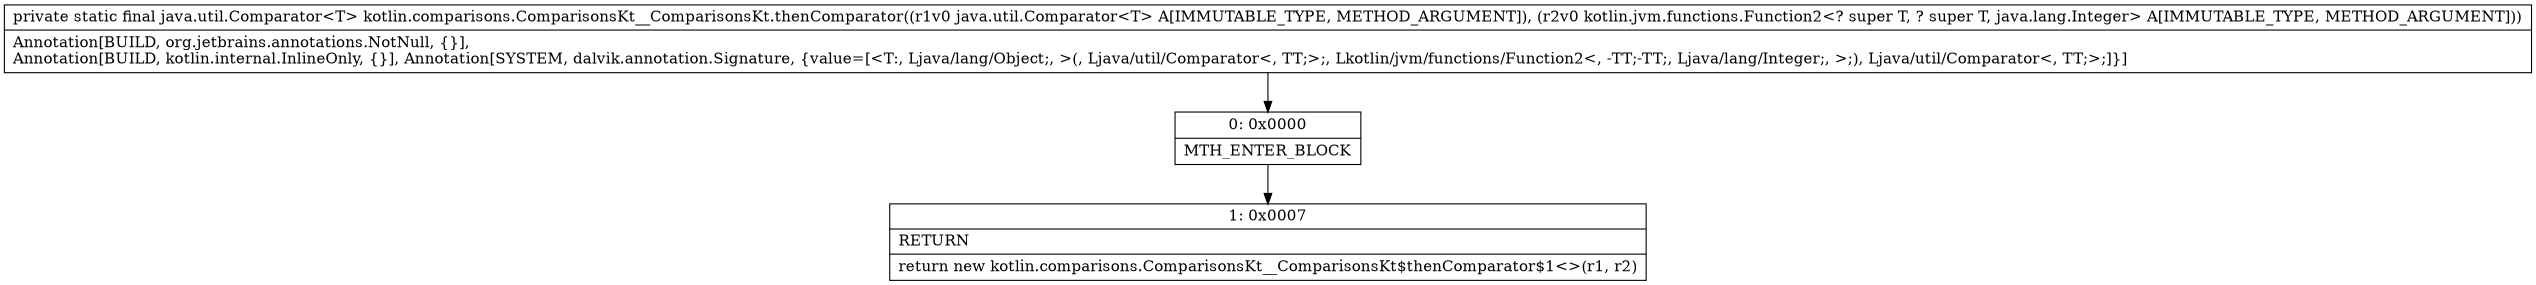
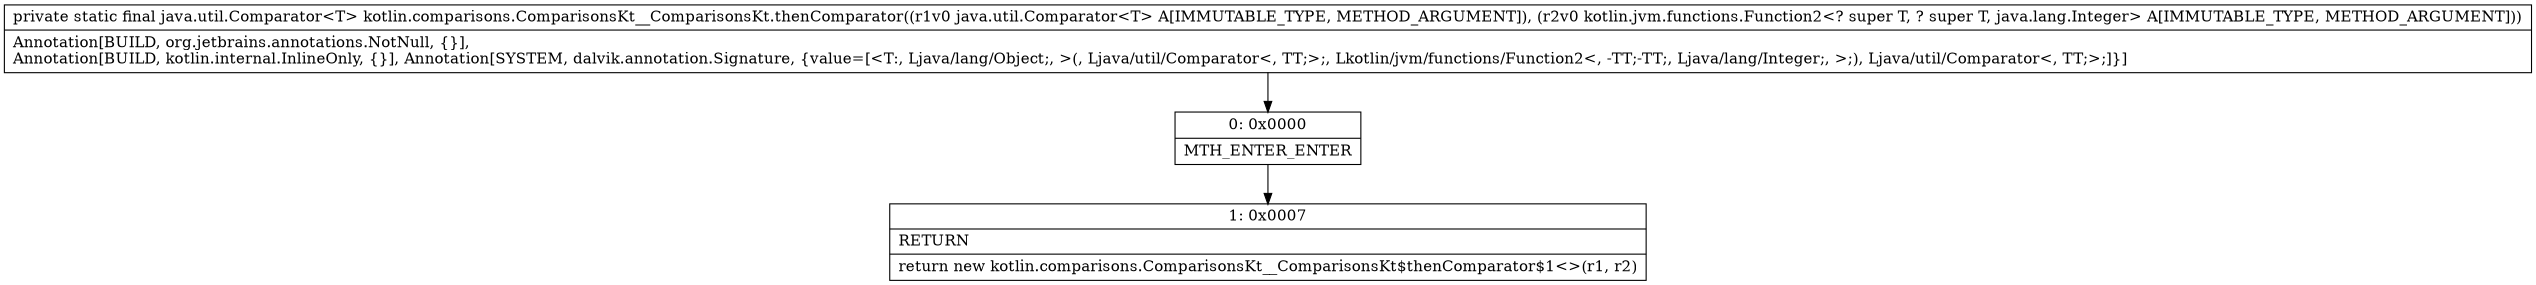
node "0: 0x0000": text "MTH_ENTER_BLOCK" -> "MTH_ENTER_ENTER"
